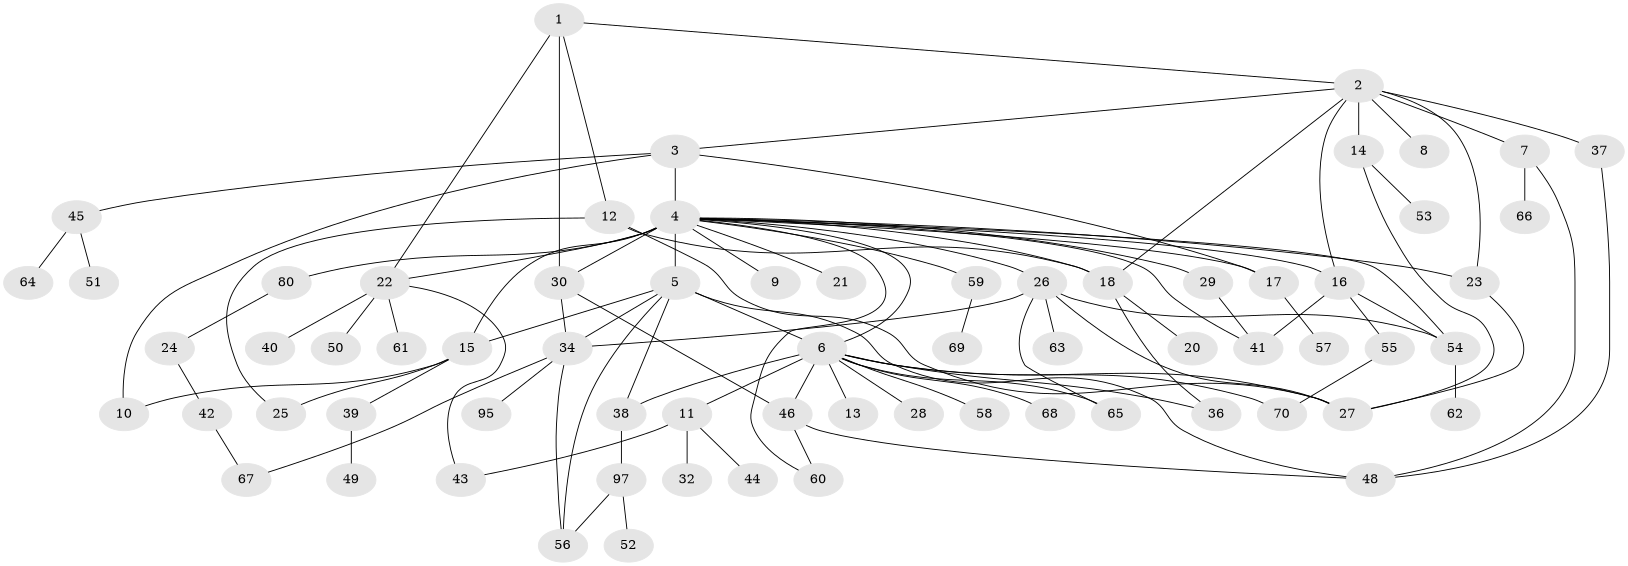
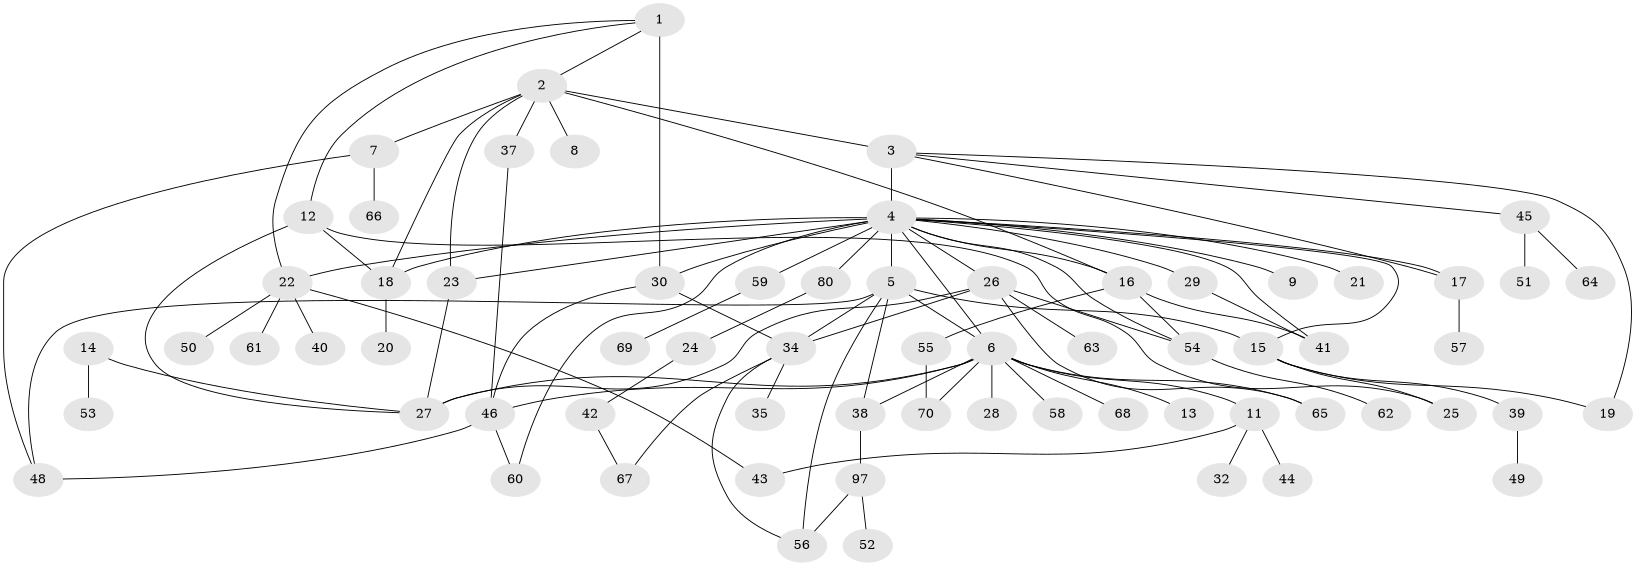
edge "2" -- "14": removed
edge "37" -- "48": now "37" -- "46"
node "10": label "10" -> "19"
node "95": label "95" -> "35"
node "36": removed
